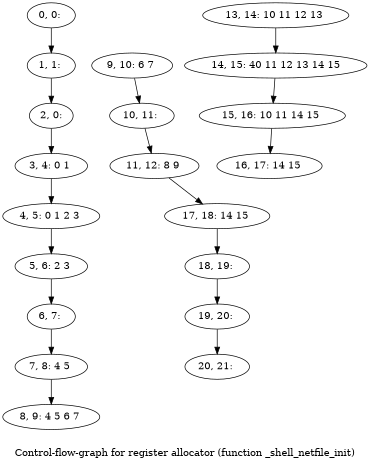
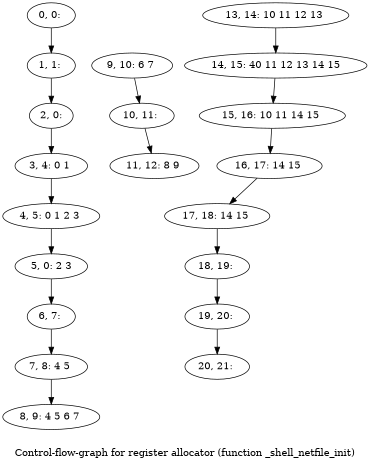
edge "11, 12: 8 9" -> "17, 18: 14 15": now "16, 17: 14 15" -> "17, 18: 14 15"
node "5, 6: 2 3": label "5, 6: 2 3" -> "5, 0: 2 3"
